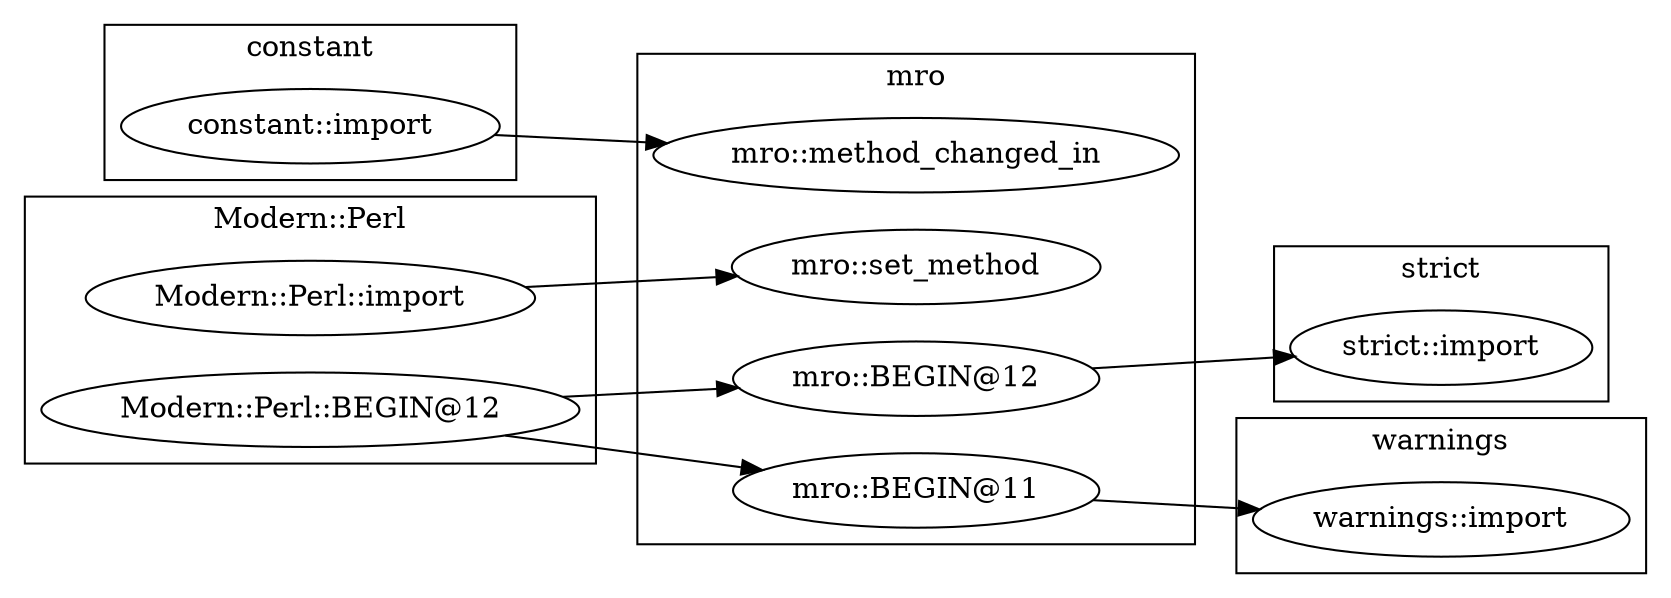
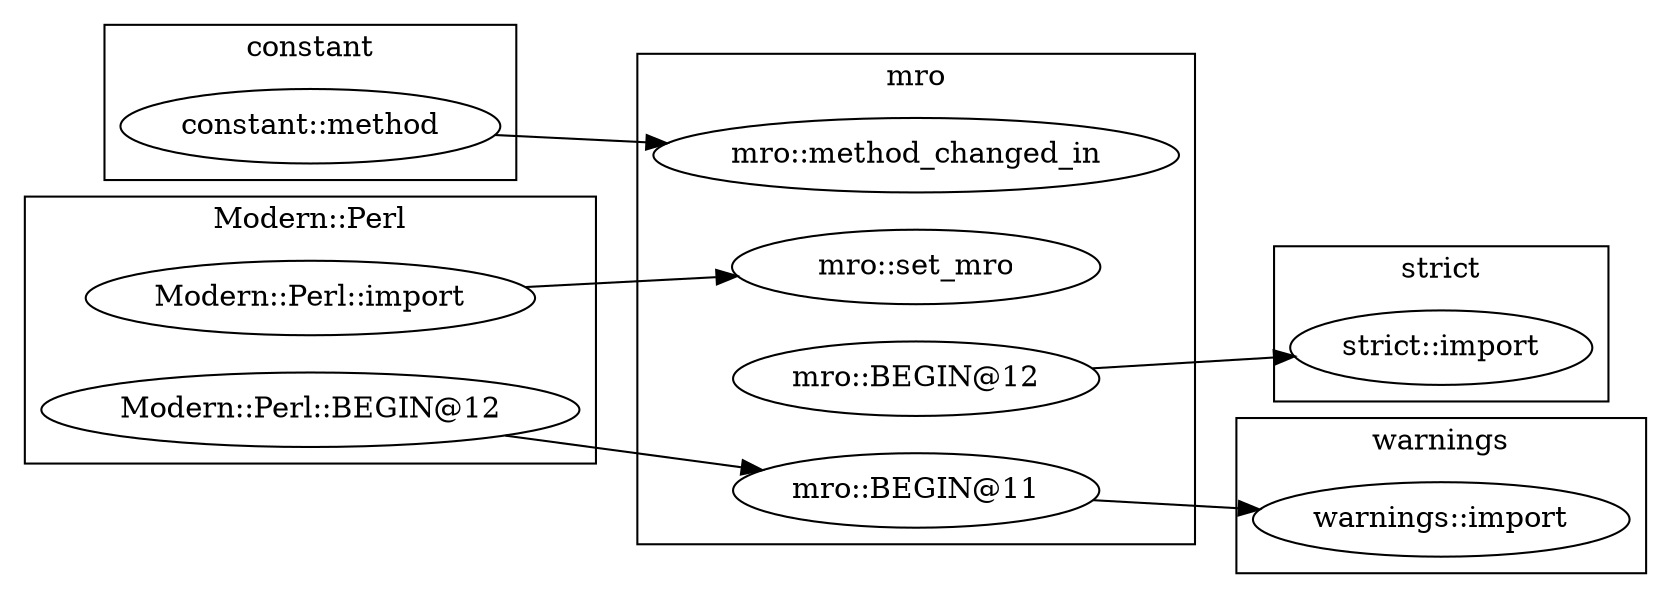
node "constant::import": label "constant::import" -> "constant::method"
node "mro::set_method": label "mro::set_method" -> "mro::set_mro"
edge "Modern::Perl::BEGIN@12" -> "mro::BEGIN@12": removed
